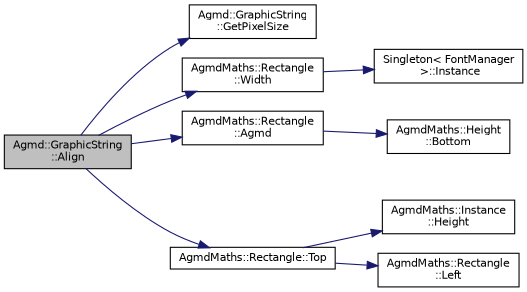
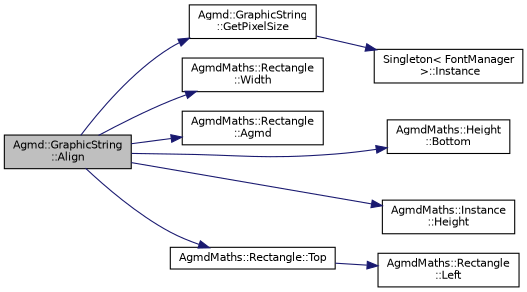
edge "AgmdMaths::Rectangle ::Width" -> "Singleton< FontManager >::Instance": now "Agmd::GraphicString ::GetPixelSize" -> "Singleton< FontManager >::Instance"
edge "AgmdMaths::Rectangle ::Agmd" -> "AgmdMaths::Height ::Bottom": now "Agmd::GraphicString ::Align" -> "AgmdMaths::Height ::Bottom"
edge "AgmdMaths::Rectangle::Top" -> "AgmdMaths::Instance ::Height": now "Agmd::GraphicString ::Align" -> "AgmdMaths::Instance ::Height"
